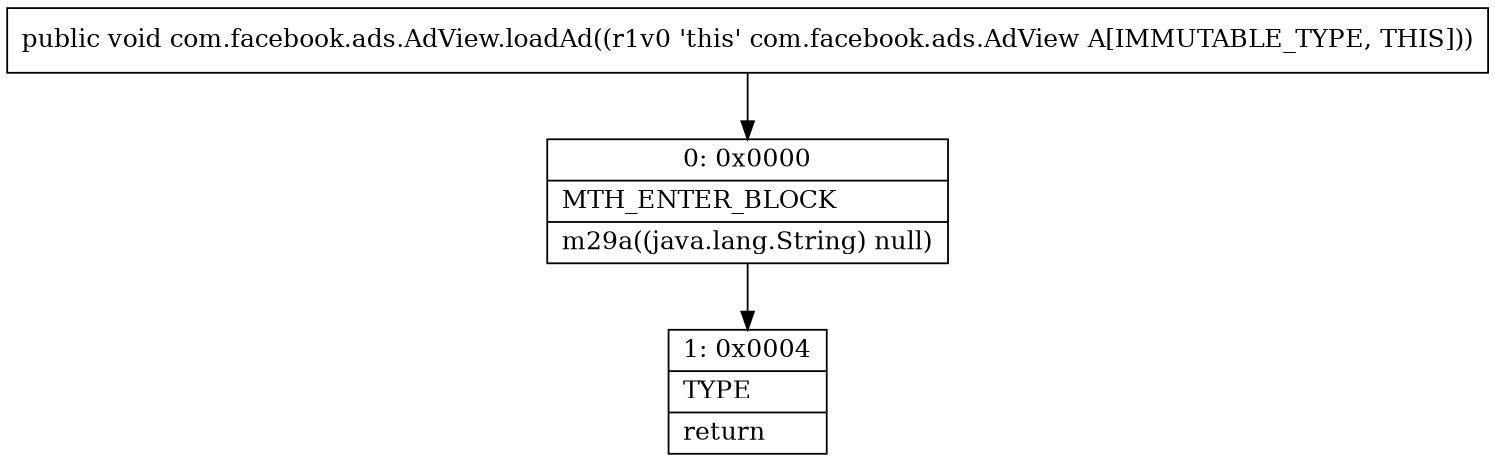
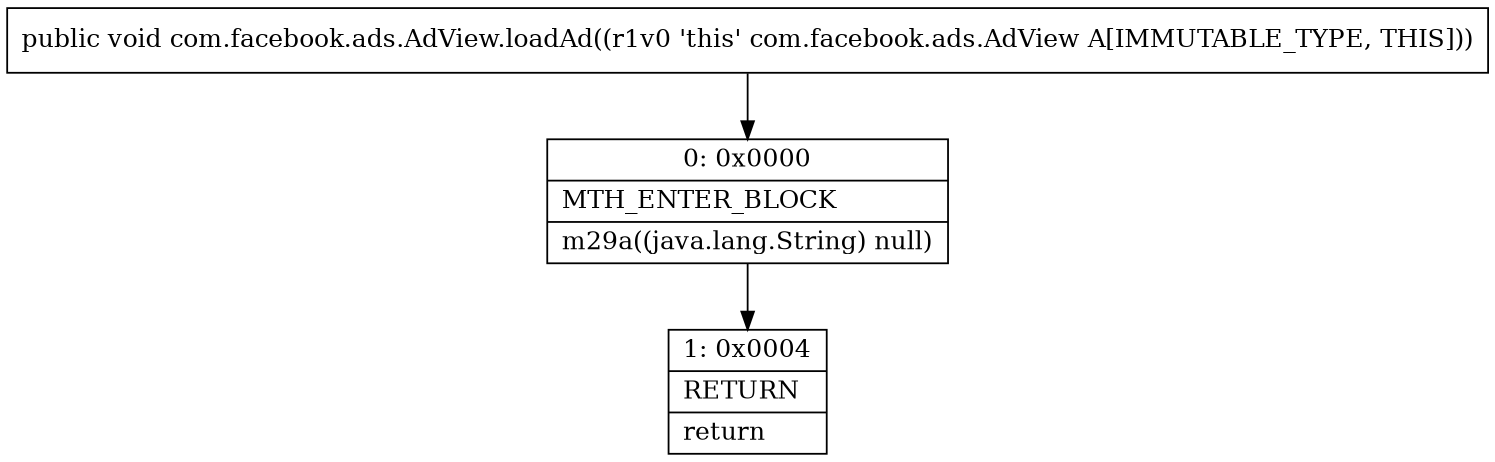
node "1: 0x0004": text "TYPE" -> "RETURN"
